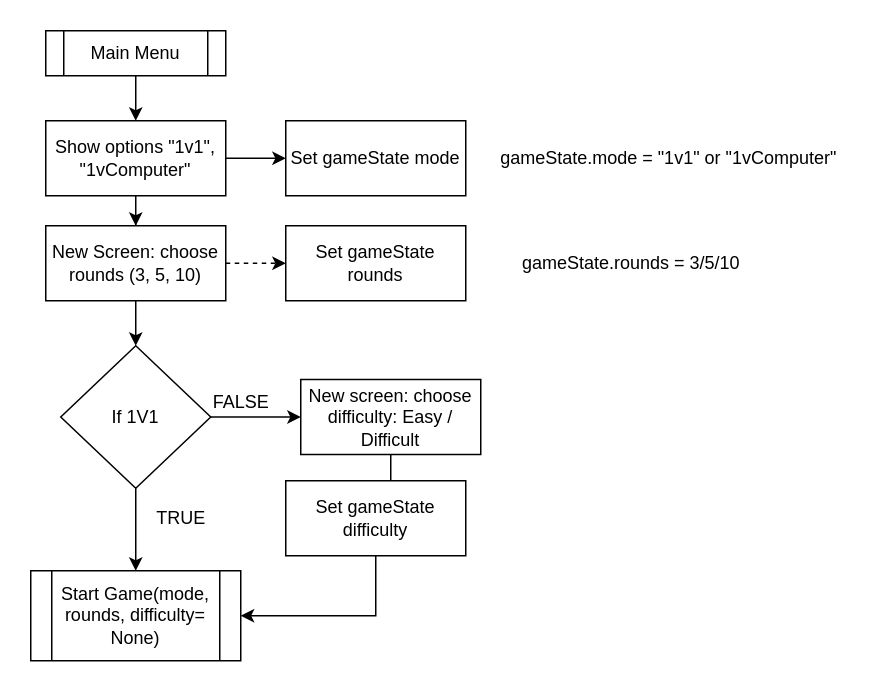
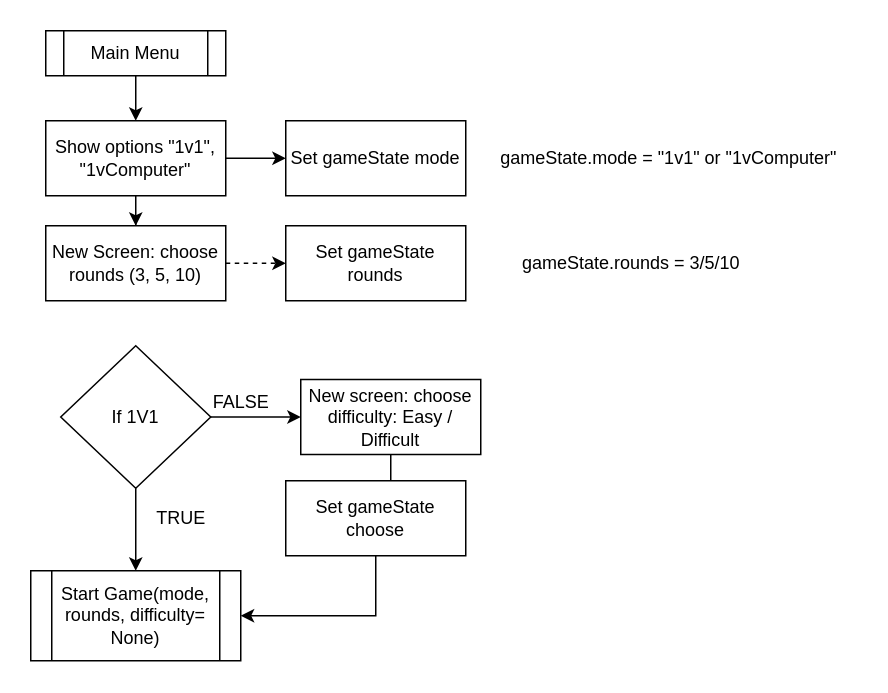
edge "New Screen: choose rounds (3, 5, 10)" -> "If 1V1": removed
node "Set gameState difficulty": label "Set gameState difficulty" -> "Set gameState choose"
